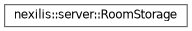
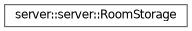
node "nexilis::server::RoomStorage": label "nexilis::server::RoomStorage" -> "server::server::RoomStorage"
